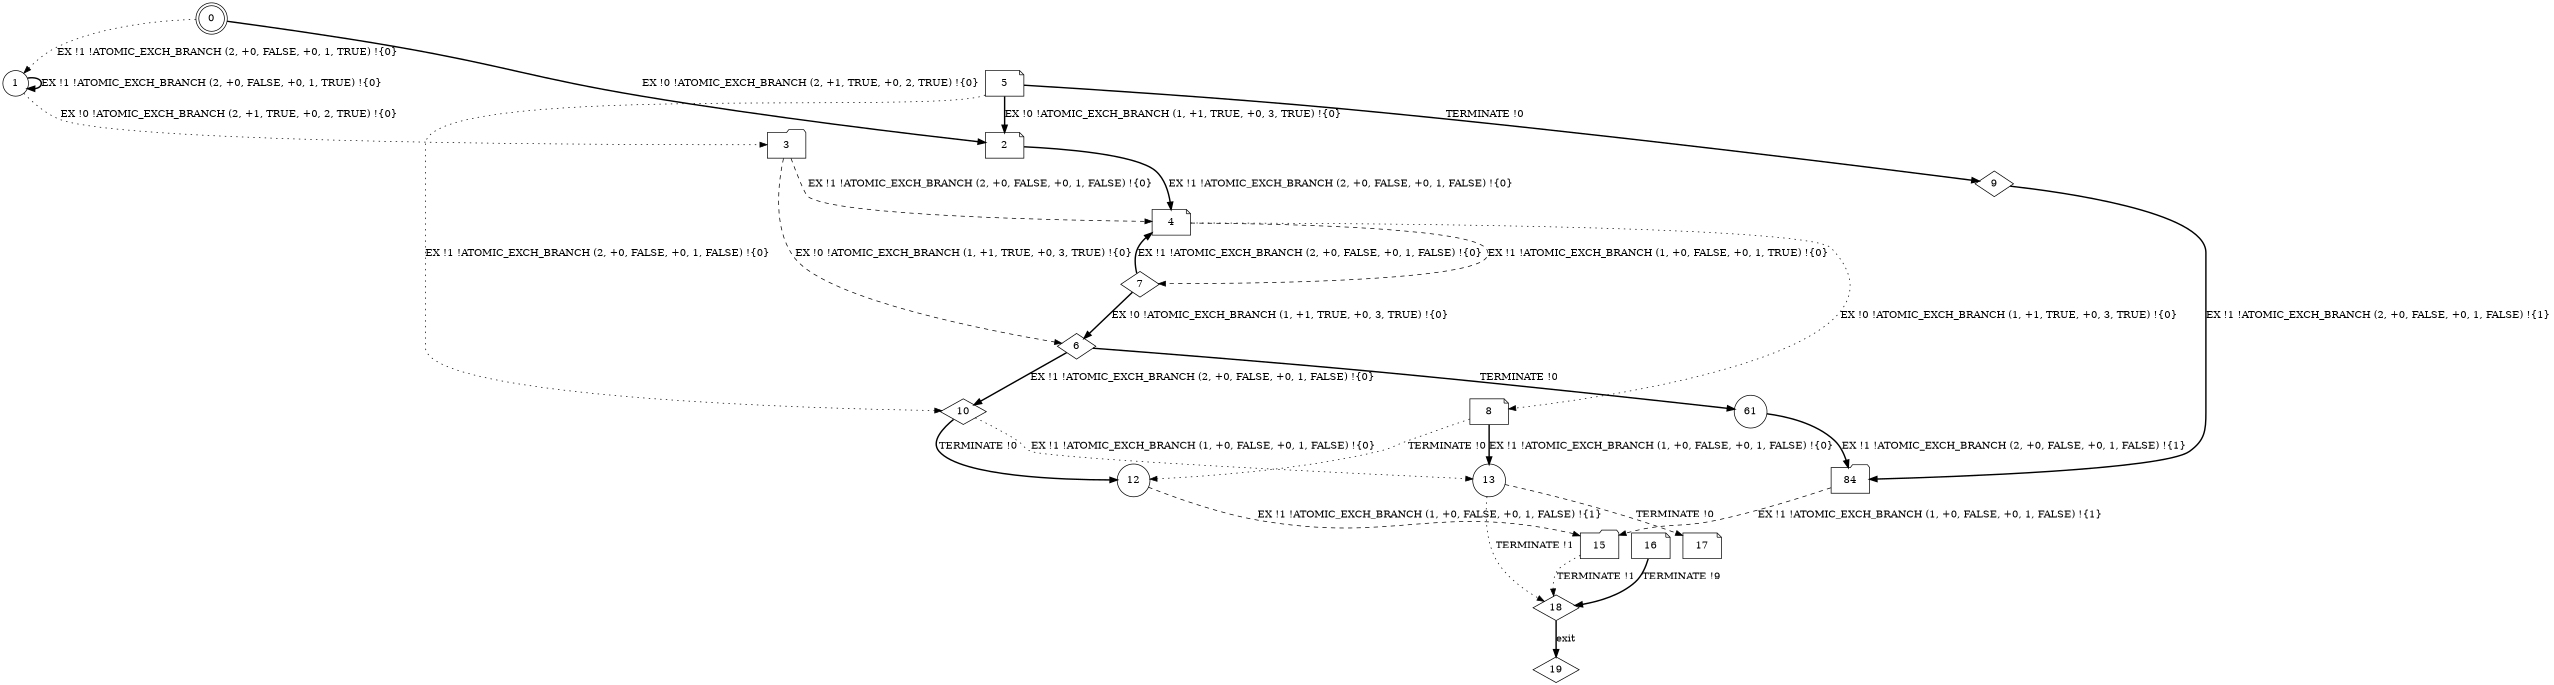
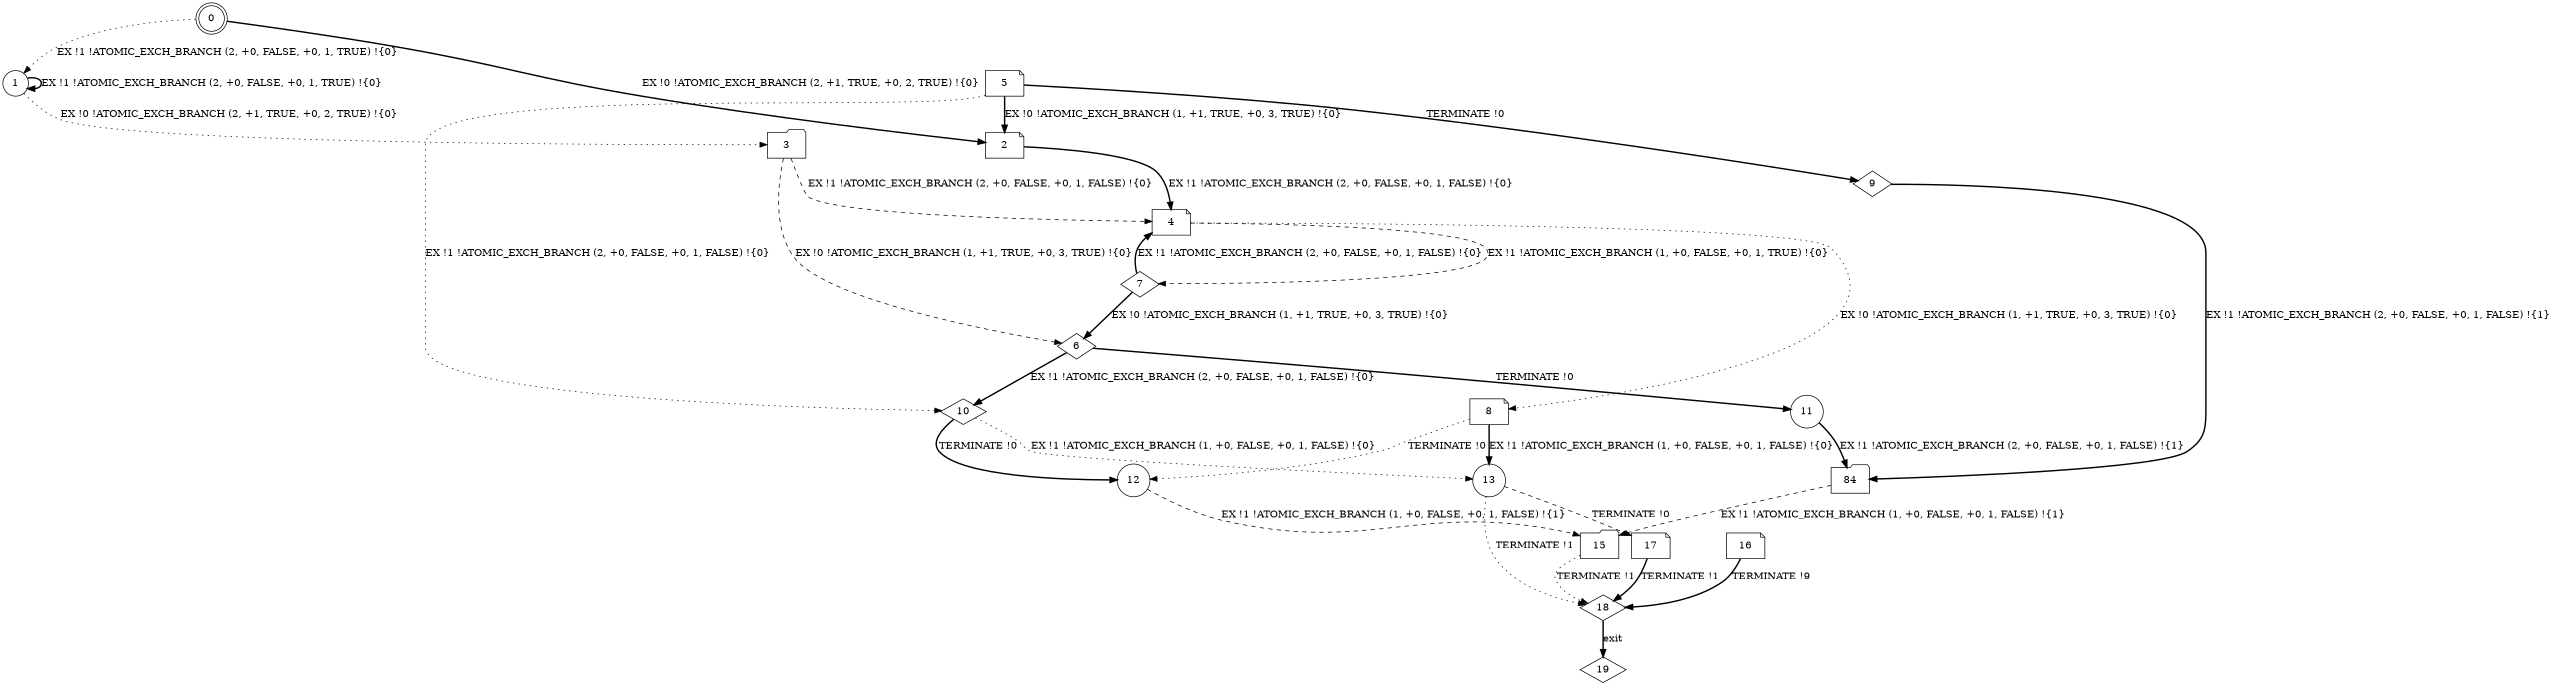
node "61": label "61" -> "11"
edge "17" -> "18": added, label "TERMINATE !1"
